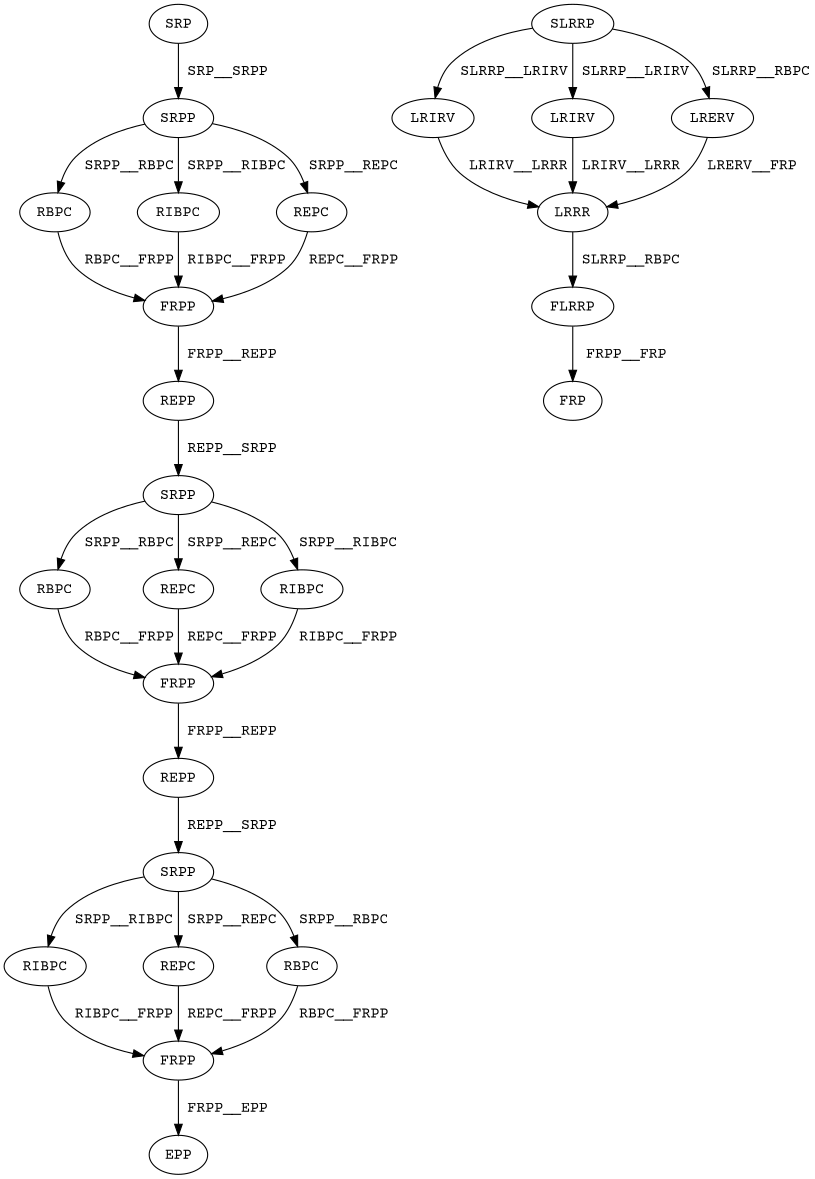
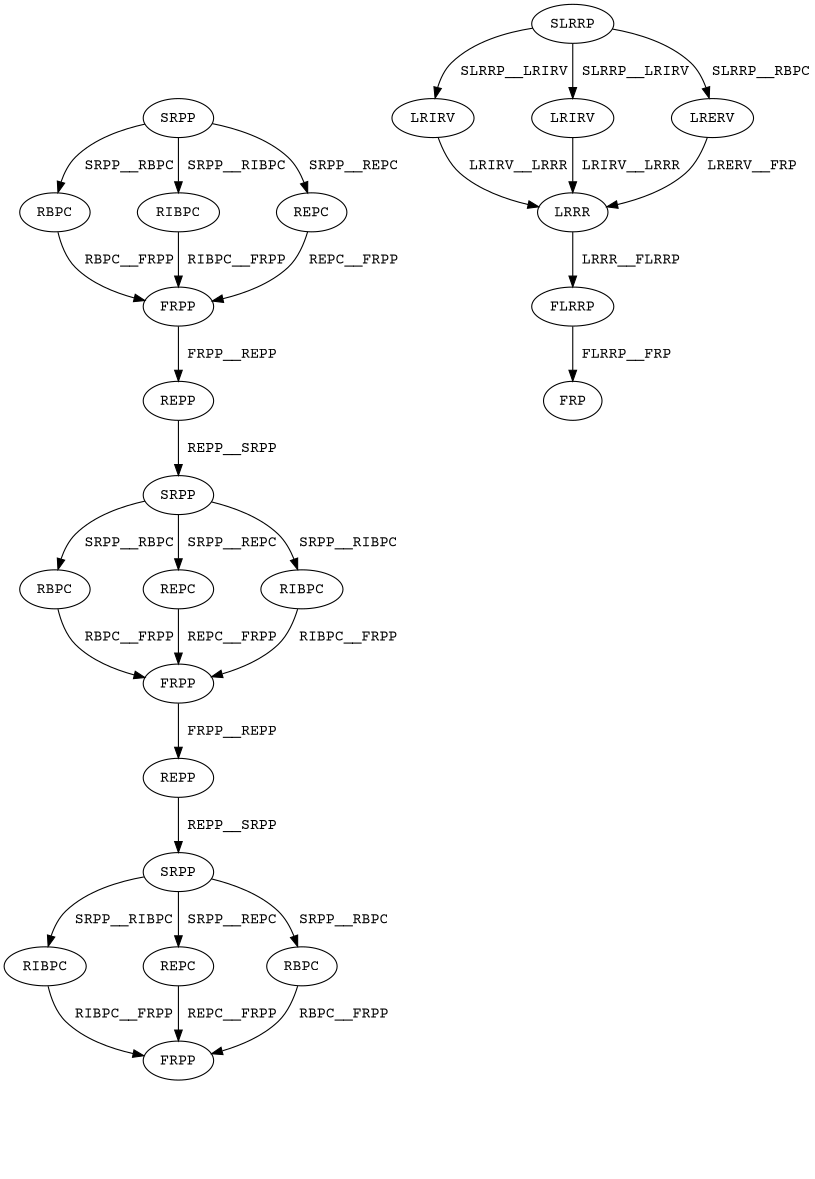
node "SRP": removed
edge "LRRR" -> "FLRRP": label " SLRRP__RBPC" -> " LRRR__FLRRP"
edge "FLRRP" -> "FRP": label " FRPP__FRP" -> " FLRRP__FRP"
node "EPP": removed
